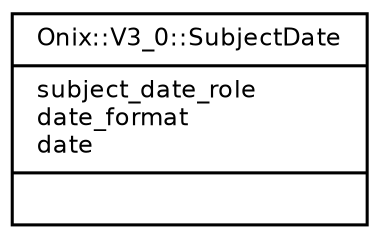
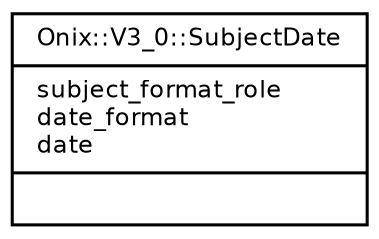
node "Onix::V3_0::SubjectDate": text "subject_date_role" -> "subject_format_role"
